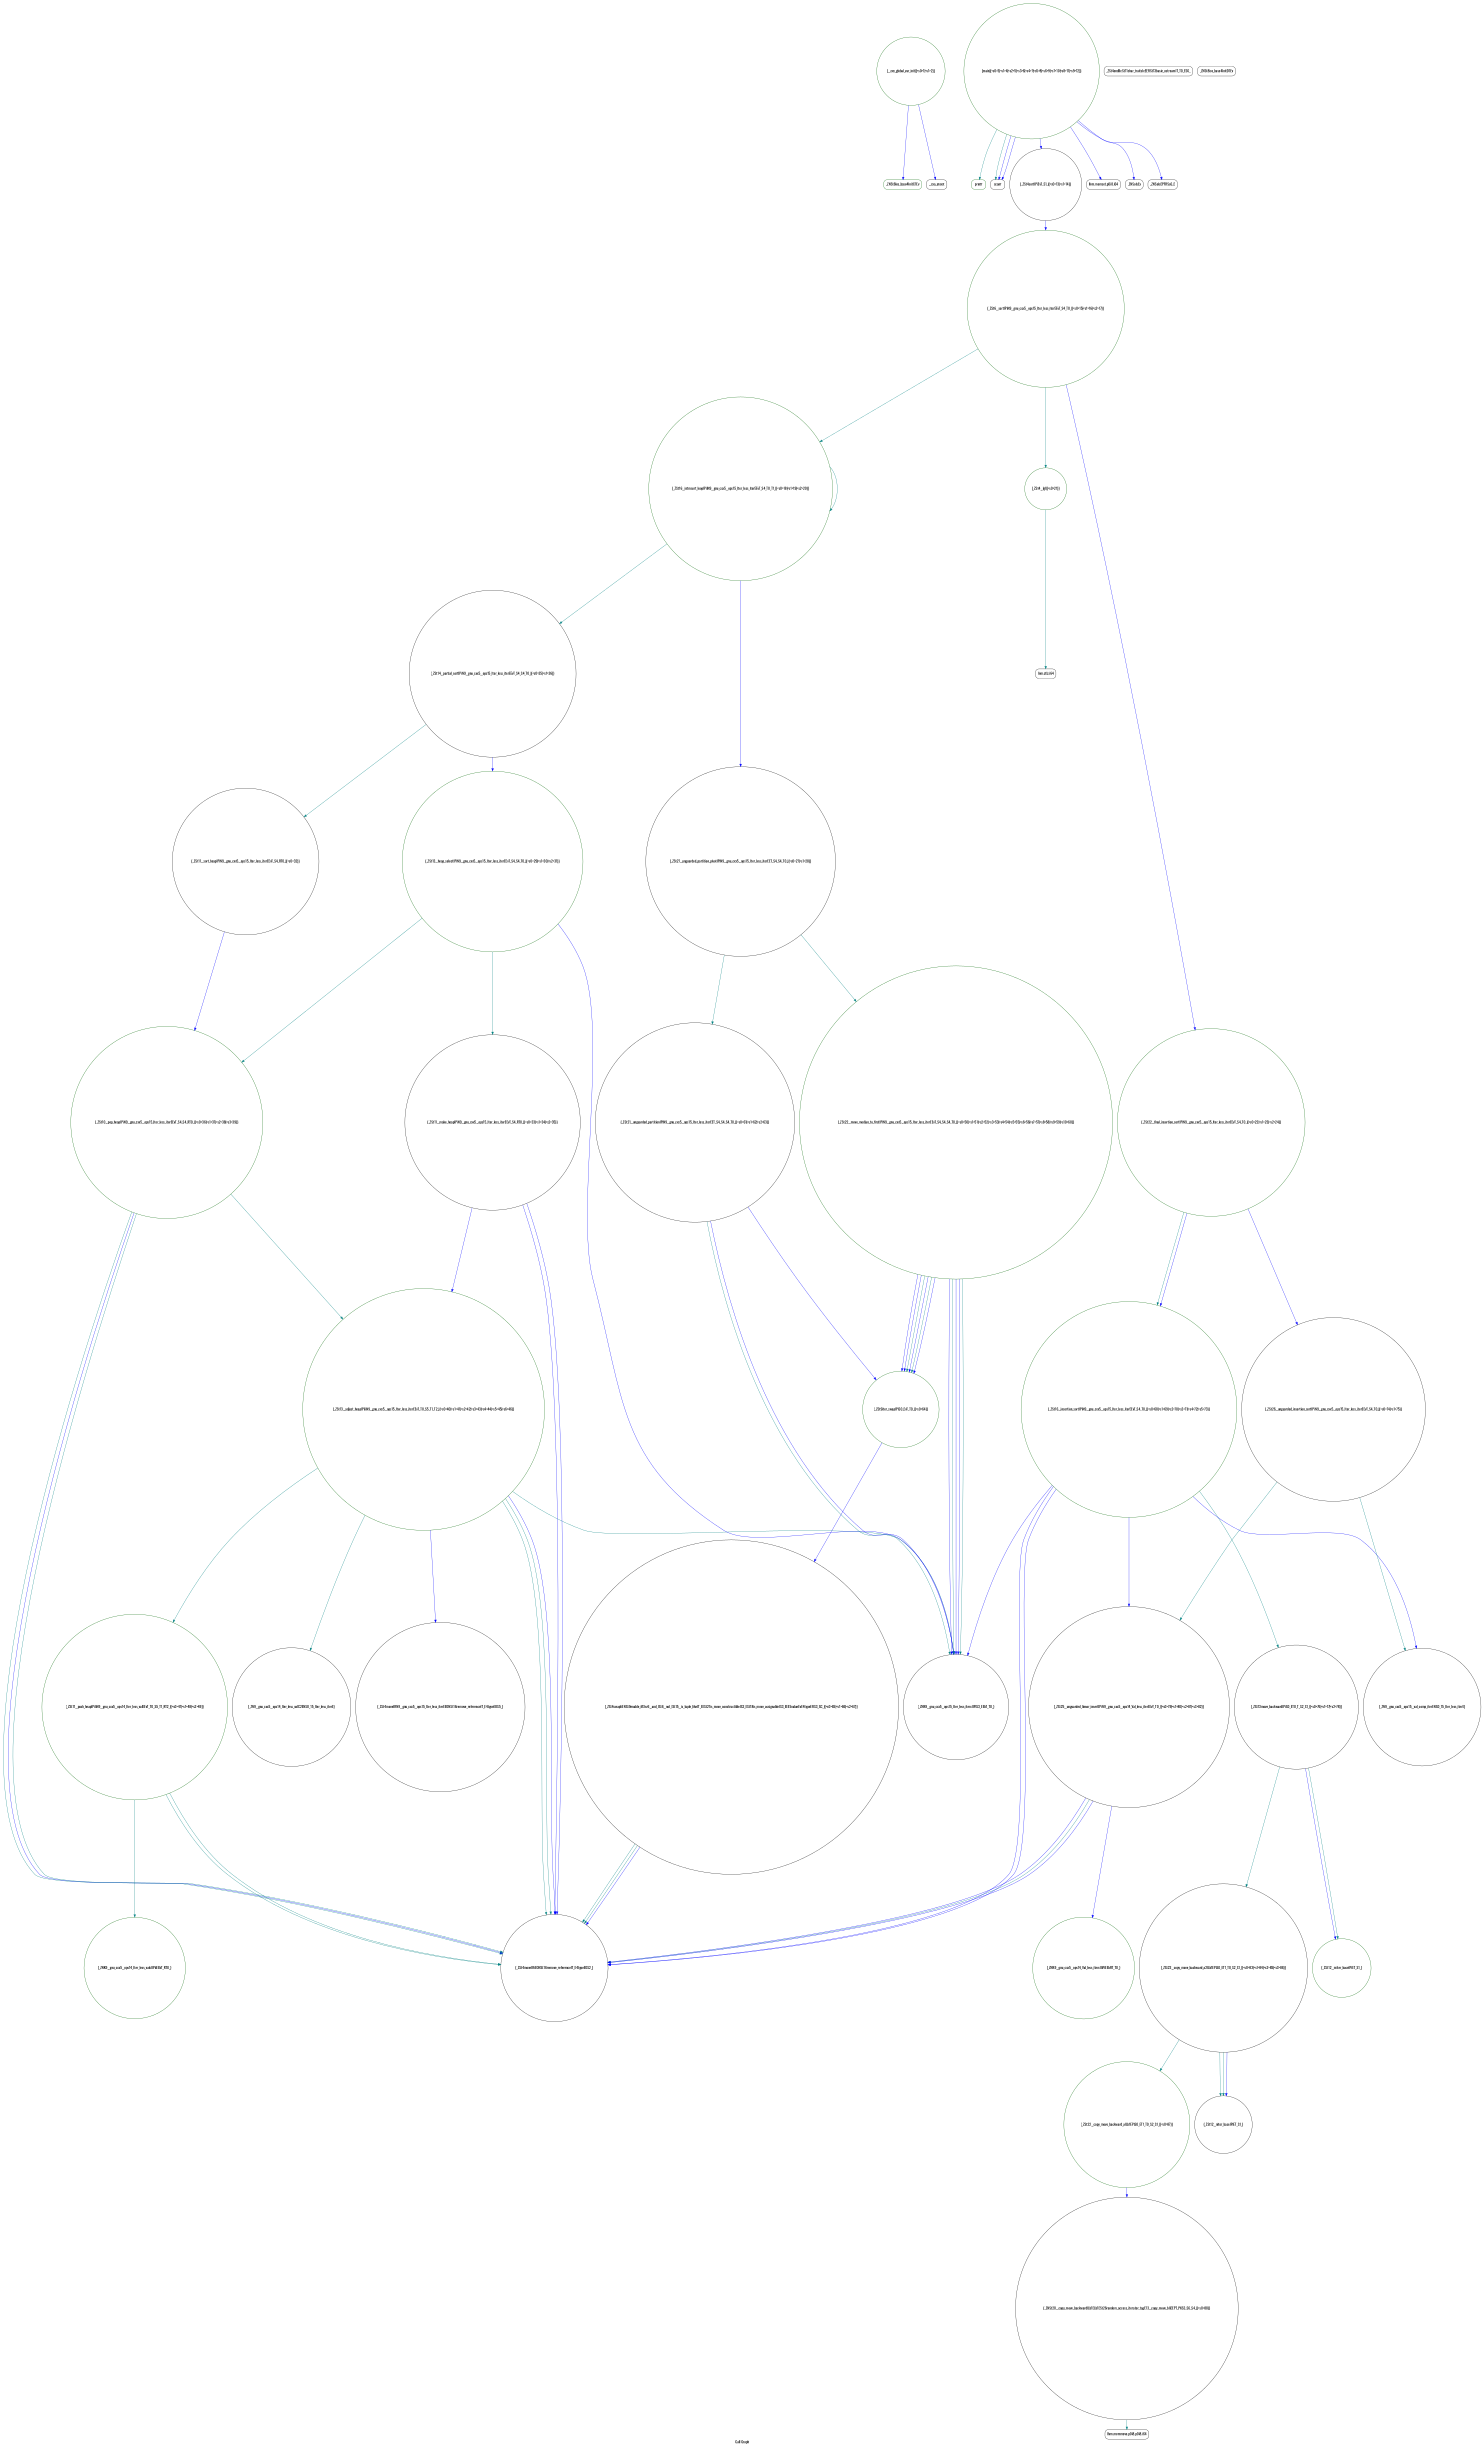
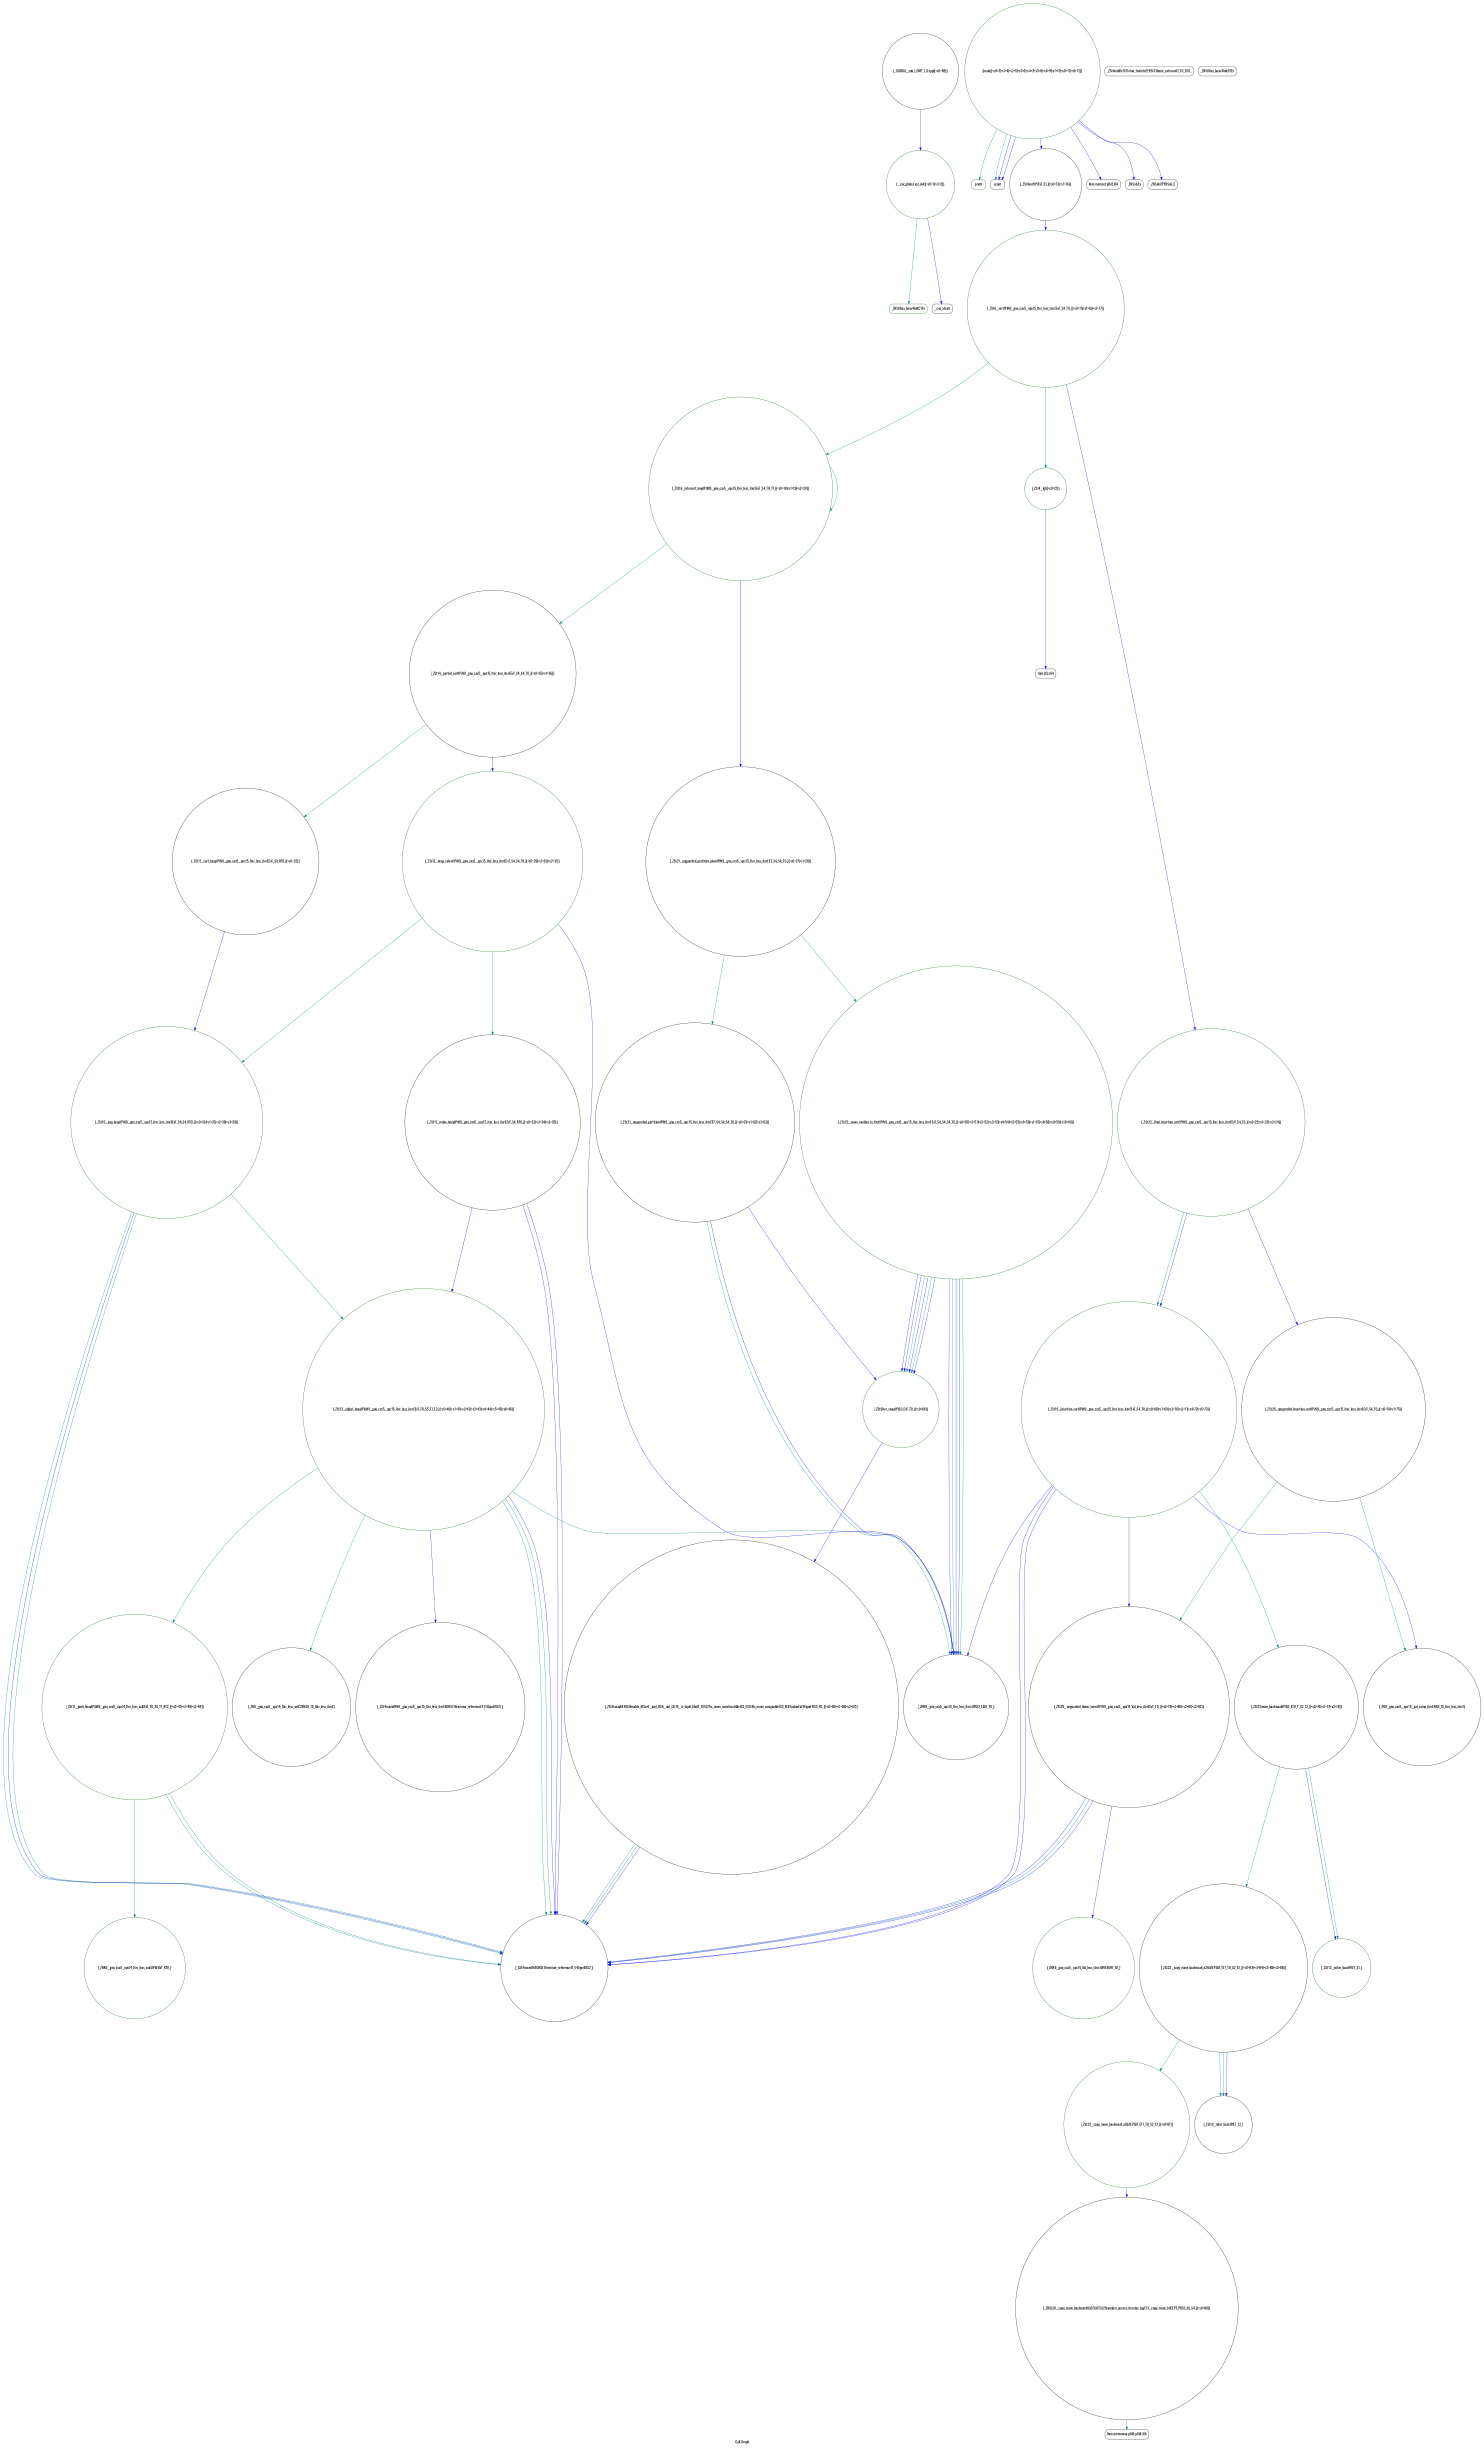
node "{_GLOBAL__sub_I_ONP_1_0.cpp|{<s0>89}}": added
edge "{__cxx_global_var_init|{<s0>1|<s1>2}}" -> "_ZNSt8ios_base4InitC1Ev": color blue -> teal
edge "{_ZSt4__lgl|{<s0>21}}" -> "llvm.ctlz.i64": color teal -> blue
